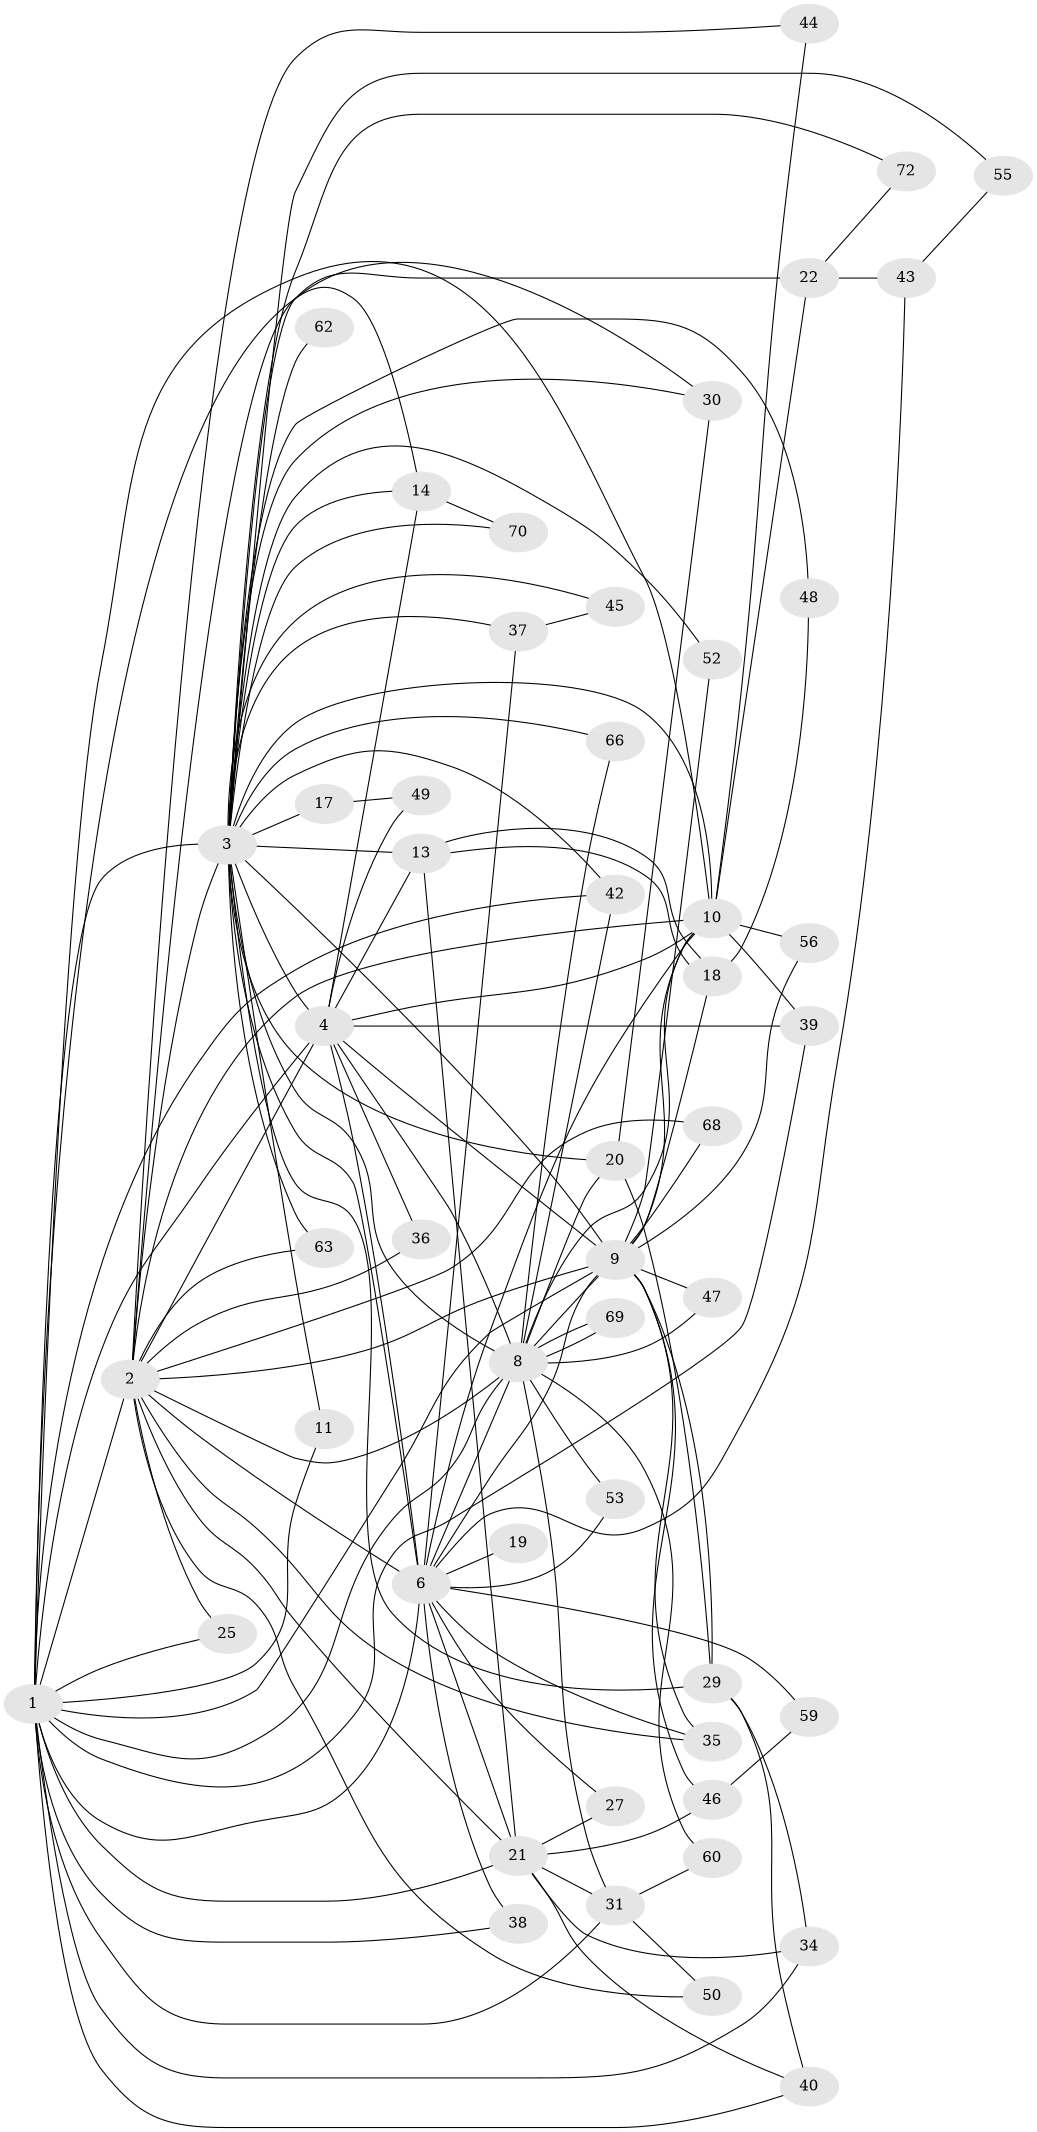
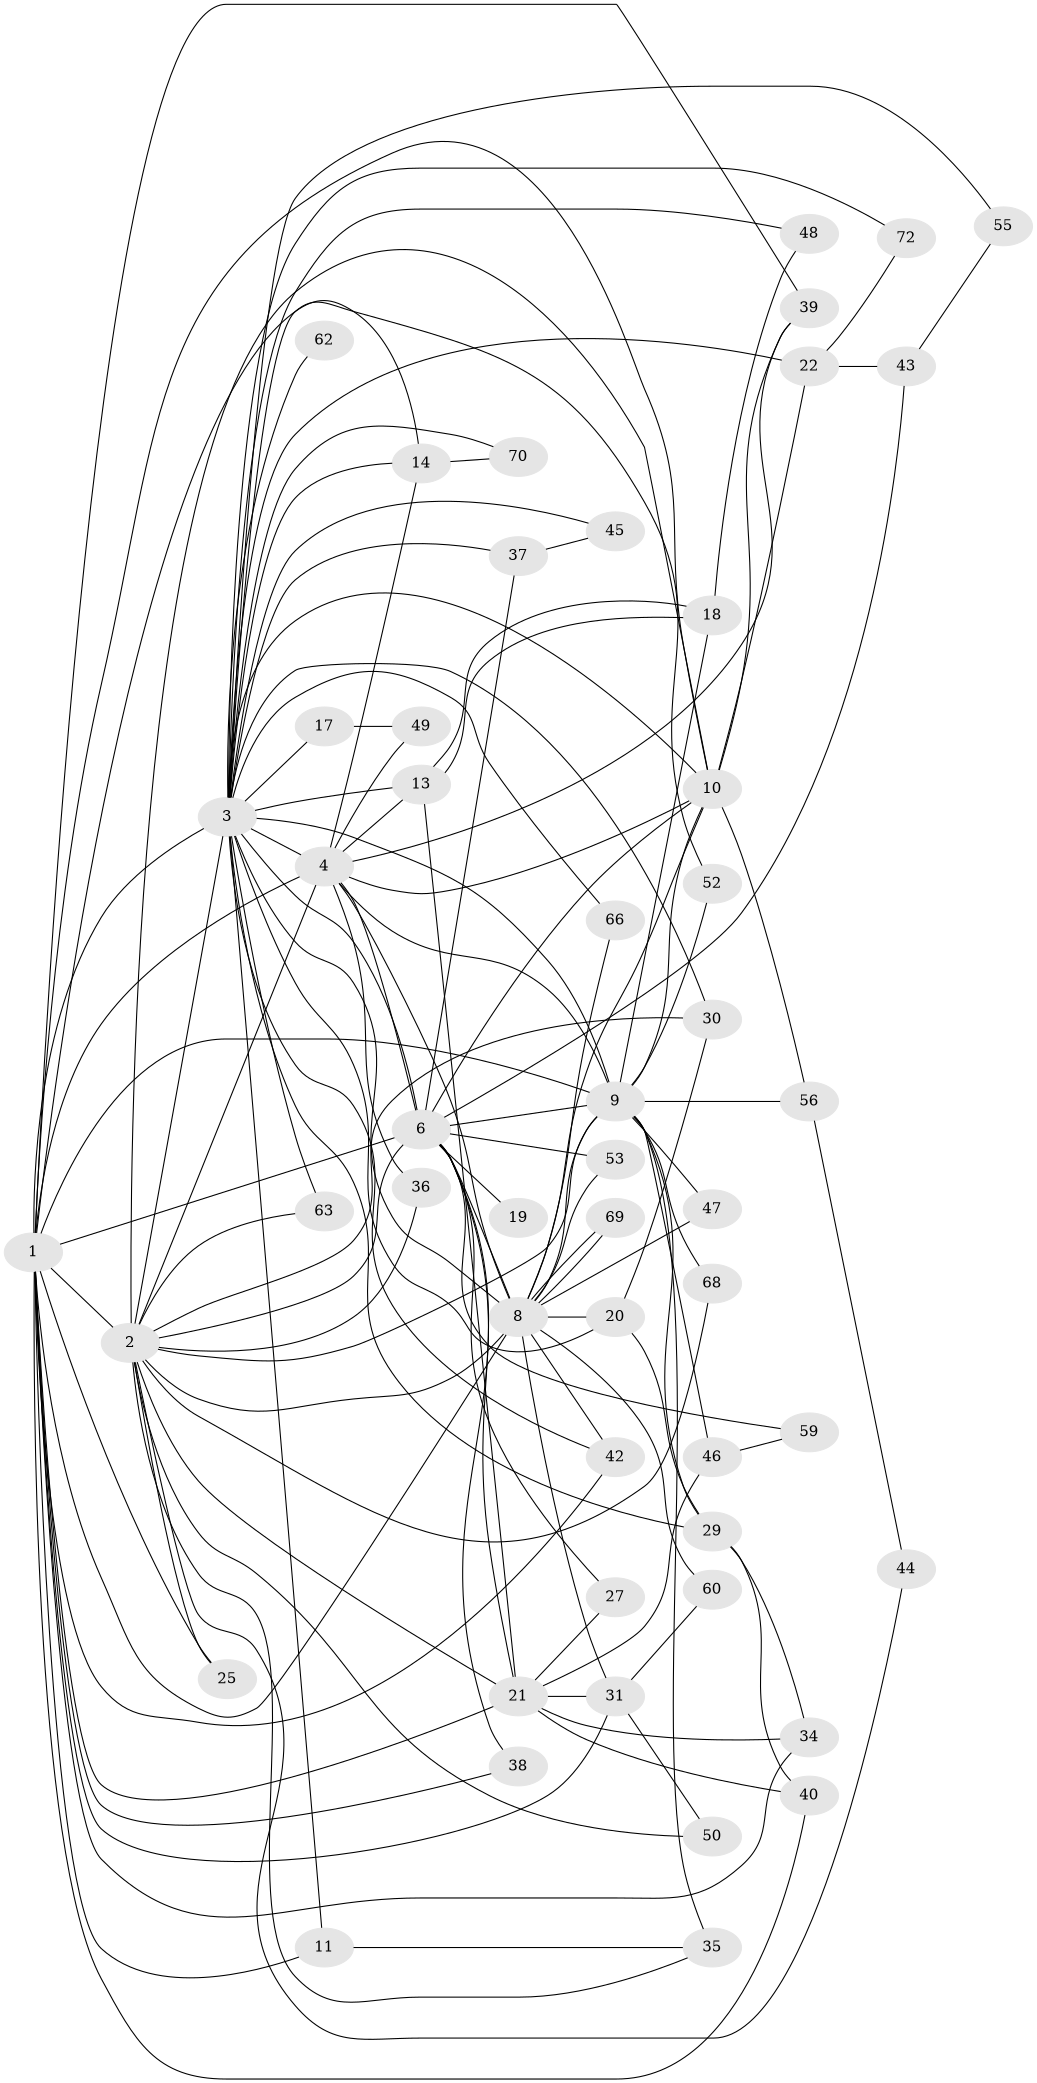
edge "44" -- "10": now "44" -- "56"
edge "6" -- "35": now "11" -- "35"
